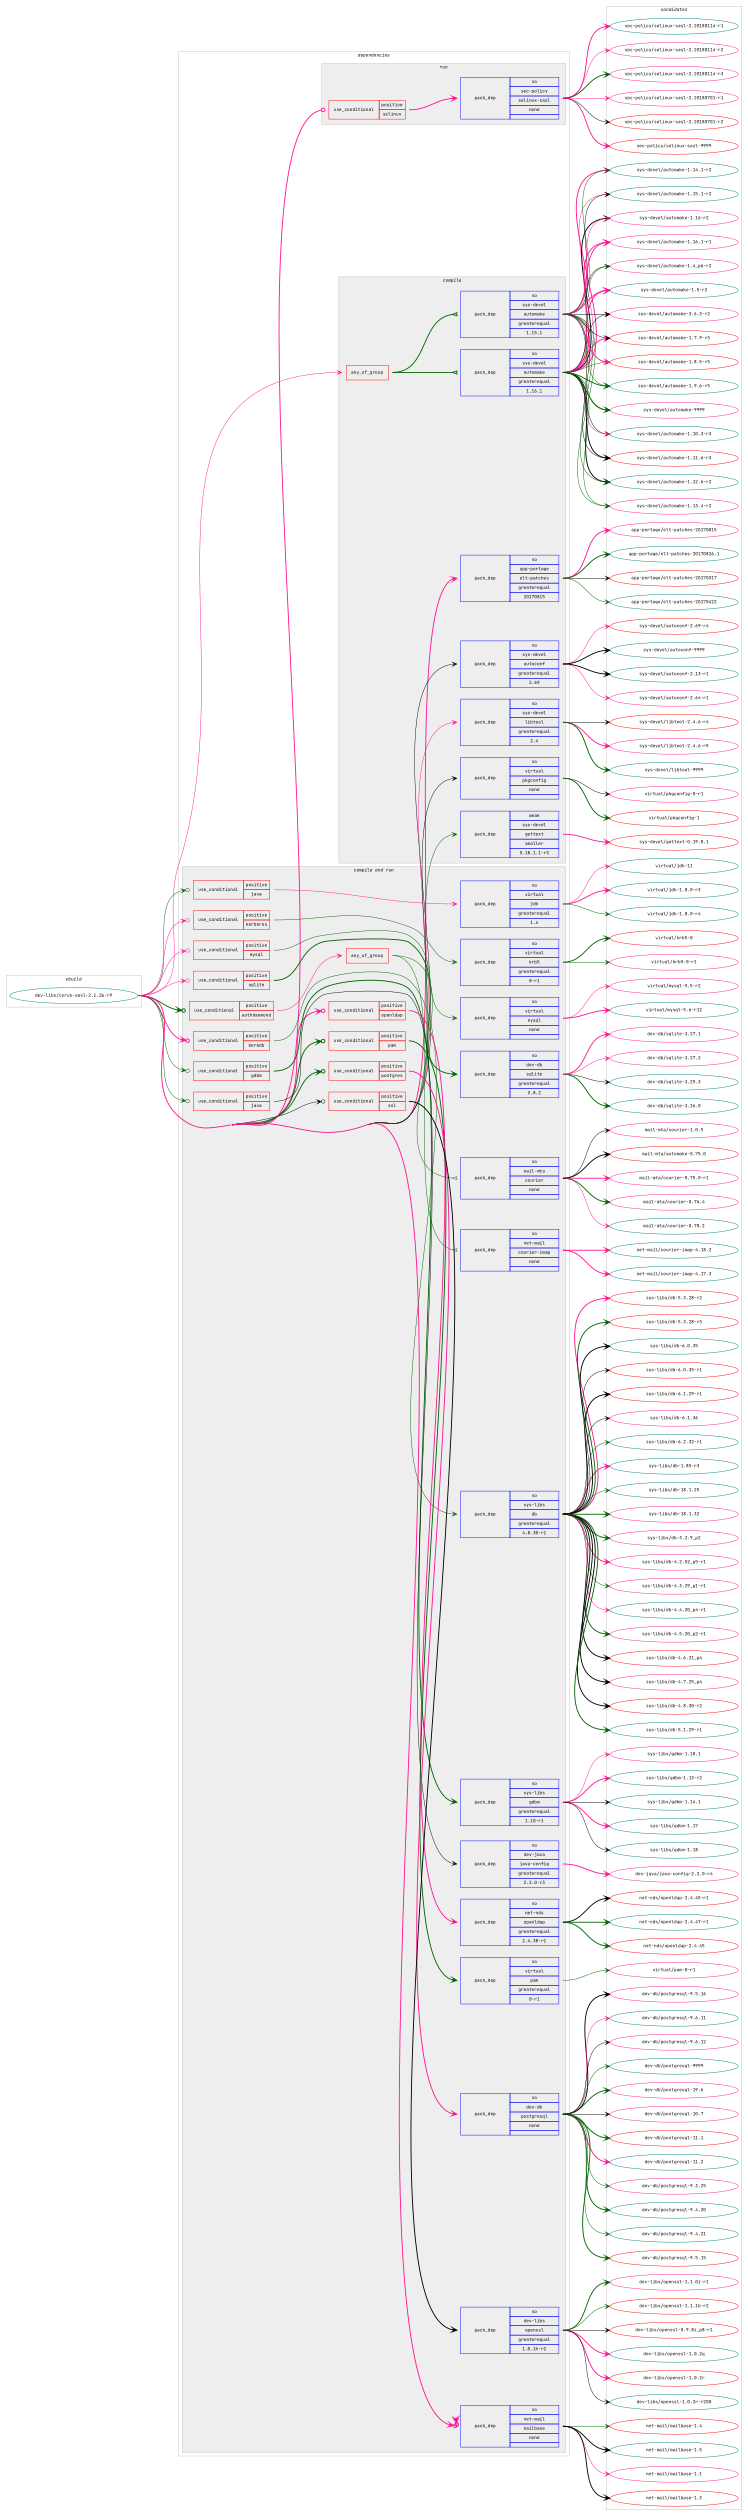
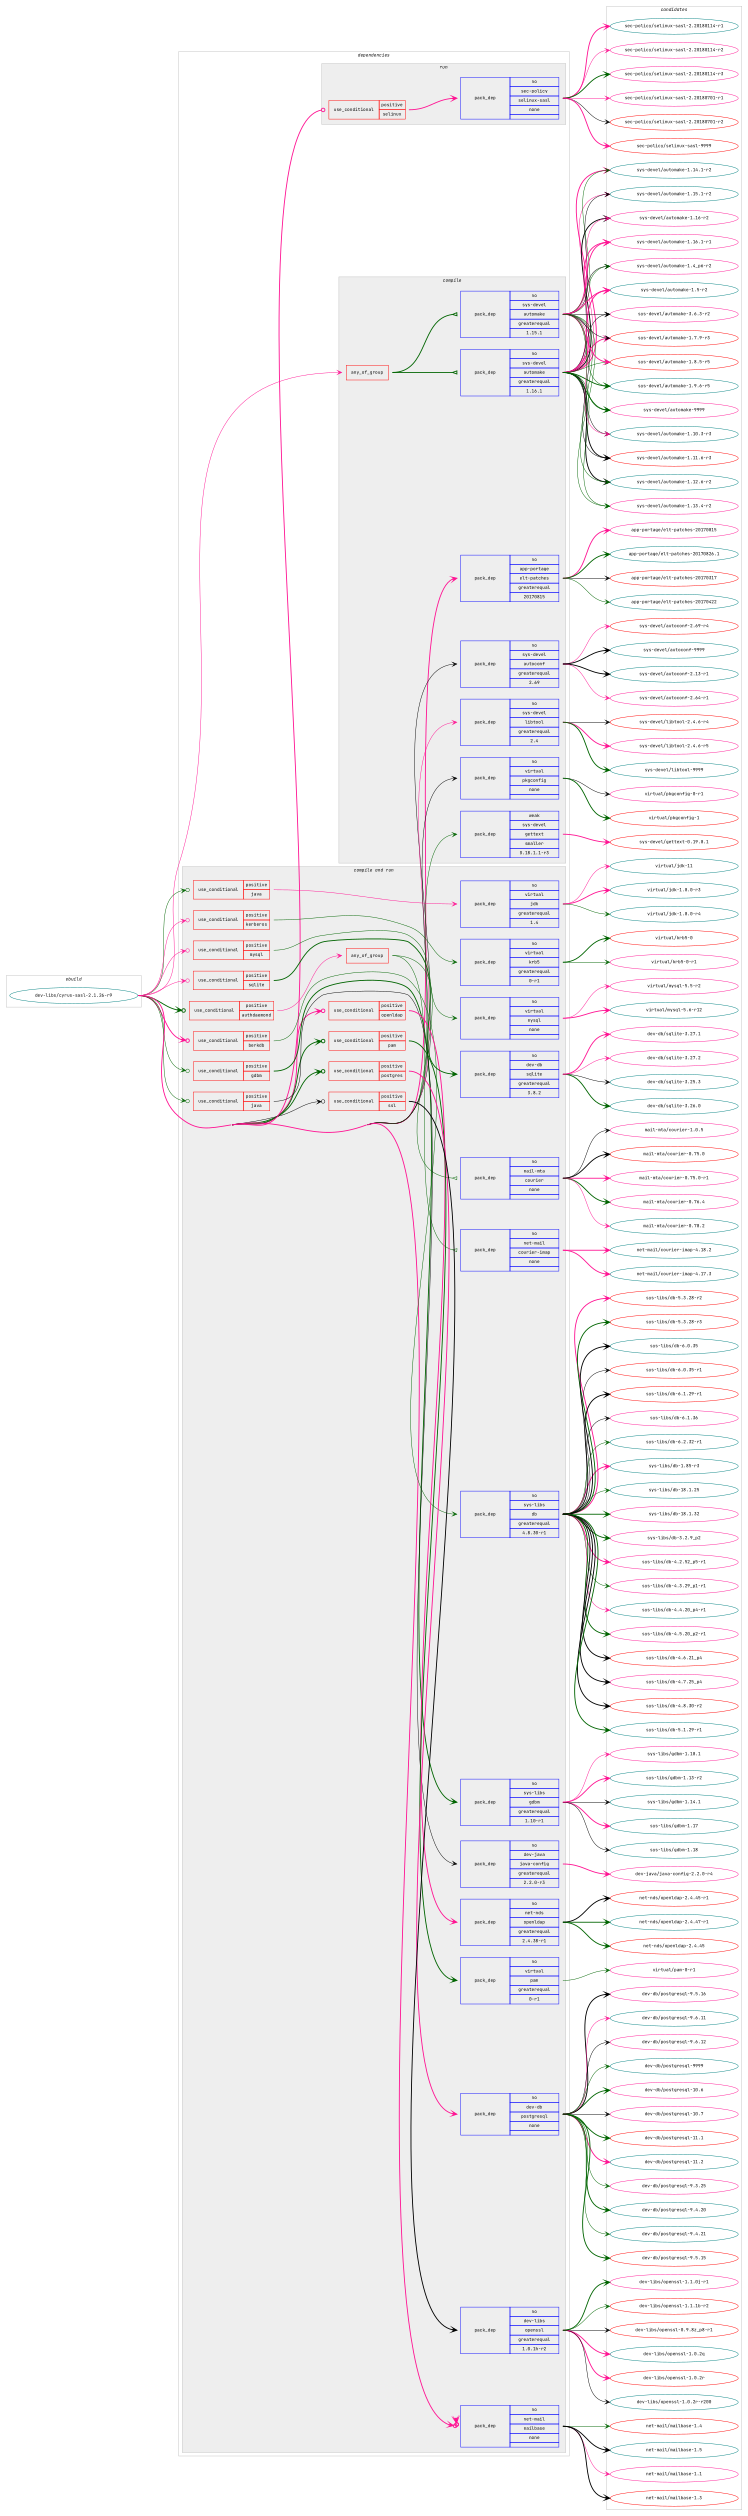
node "mail-mta/automake-0.75.0": label "mail-mta/automake-0.75.0" -> "mail-mta/courier-0.75.0"
node "dev-db/postgresql-19.6": label "dev-db/postgresql-19.6" -> "dev-db/postgresql-10.6"
